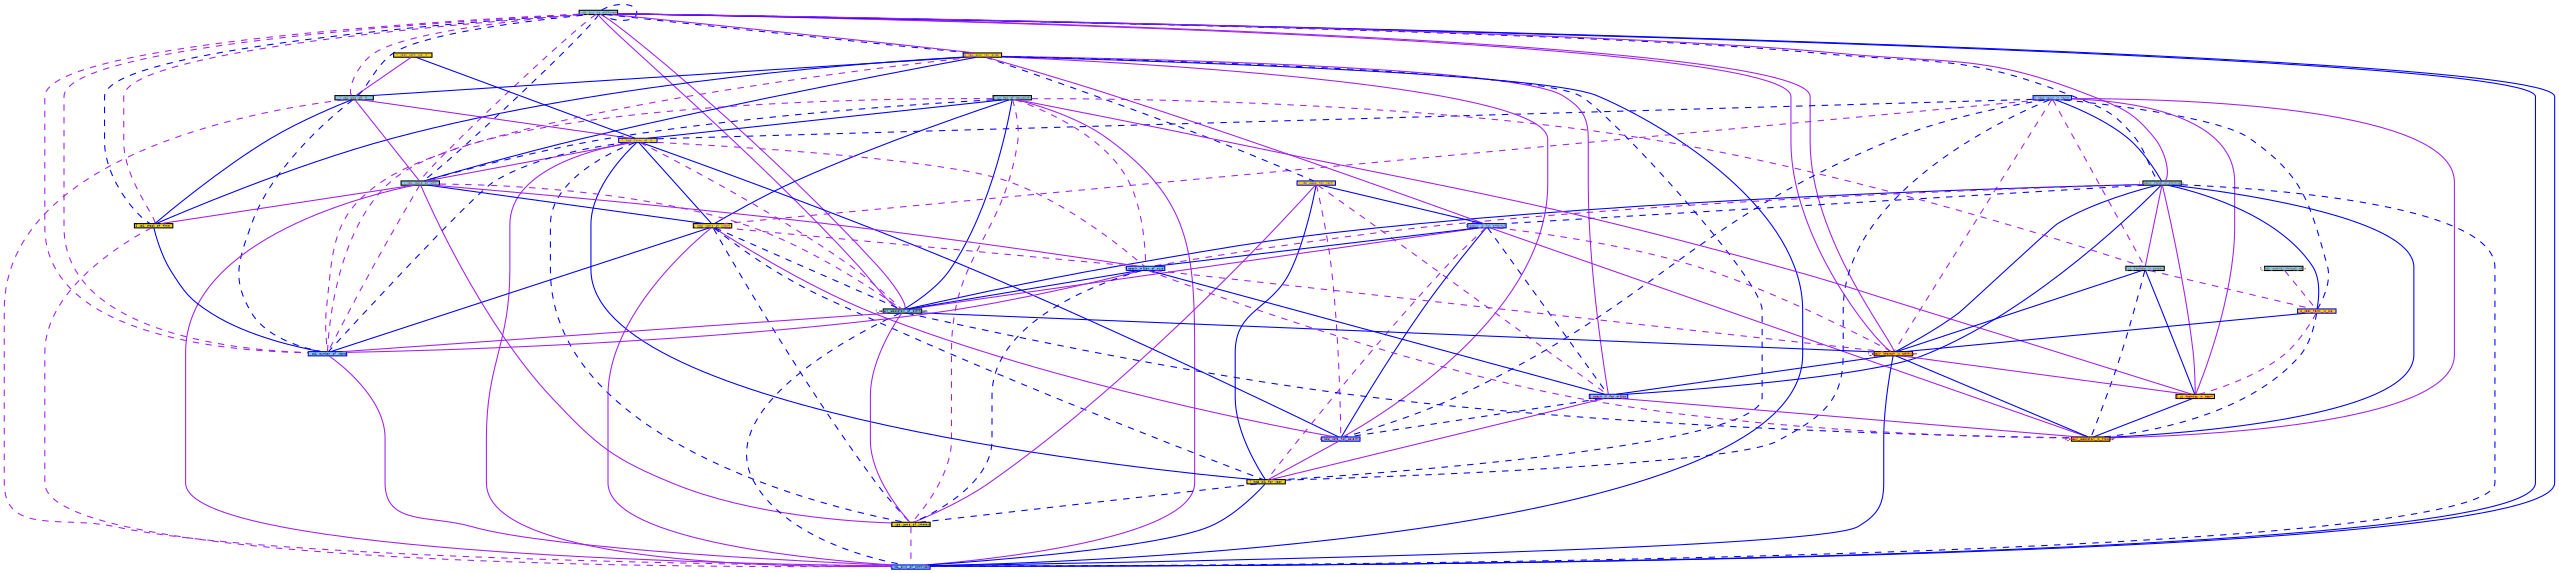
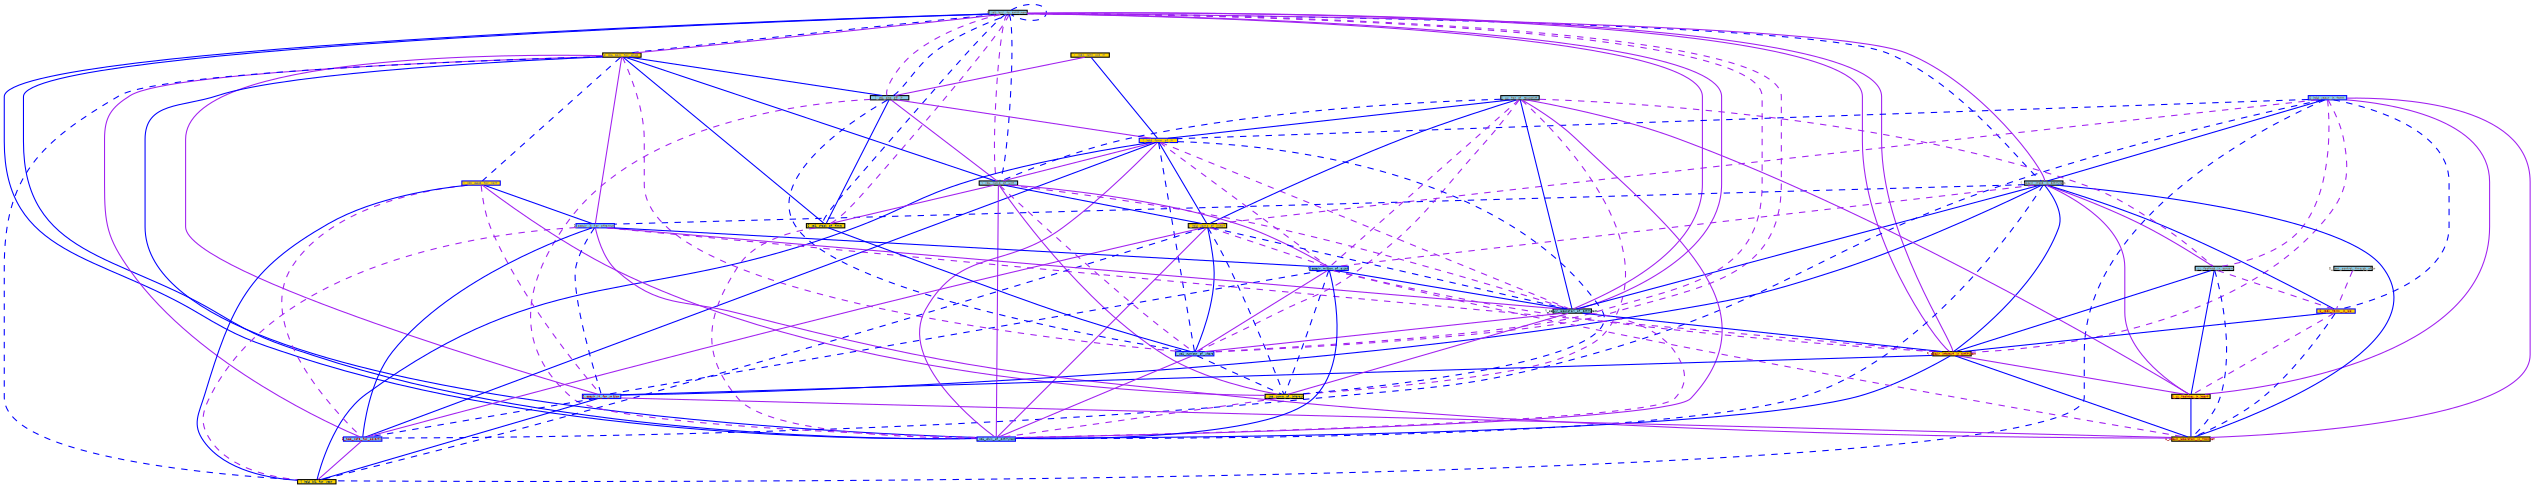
edge "1_acquir_million_of_asset" -- "0_acquir_it_for_million": style solid -> dashed
node "1_acquir_interest_in_entitynam": label "1_acquir_interest_in_entitynam" -> "9_acquir_interest_in_entitynam"
edge "1_acquir_laboratori_of_entitynam" -- "0_acquir_laboratori_in_transact": removed
edge "0_acquir_it_for_million" -- "1_hold_bill_for_year": color purple -> blue
edge "1_acquir_laboratori_of_entitynam" -- "1_sell_divis_of_entitynam": color blue -> purple
edge "1_hold_bill_for_year" -- "1_see_some_of_interest": now "1_sell_number_of_share" -- "1_see_some_of_interest"
edge "1_hold_bill_for_year" -- "1_sell_divis_of_entitynam": now "1_acquir_million_of_asset" -- "1_sell_divis_of_entitynam"
